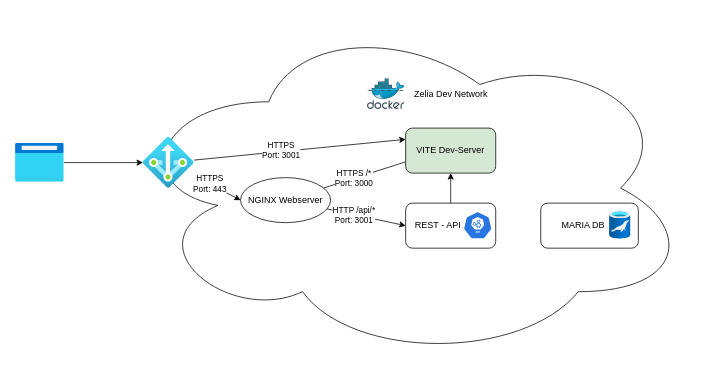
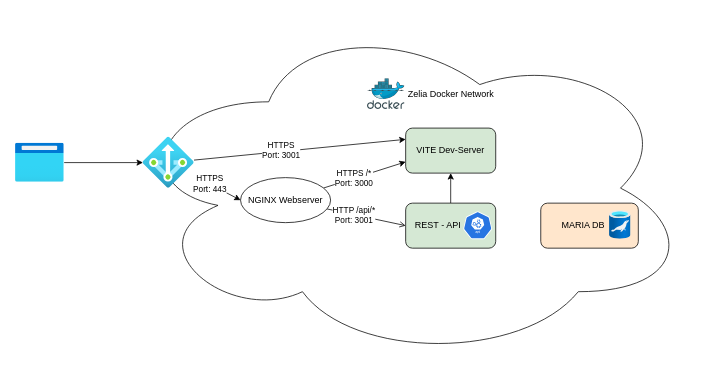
node "Zelia Dev Network": label "Zelia Dev Network" -> "Zelia Docker Network"
edge "VITE Dev-Server" -- "NGINX Webserver": arrowhead none -> classic
edge "NGINX Webserver" -> "REST - API": arrowhead classic -> open
node "REST - API": fillcolor #ffffff -> #d5e8d4
node "MARIA DB": fillcolor #ffffff -> #ffe6cc
